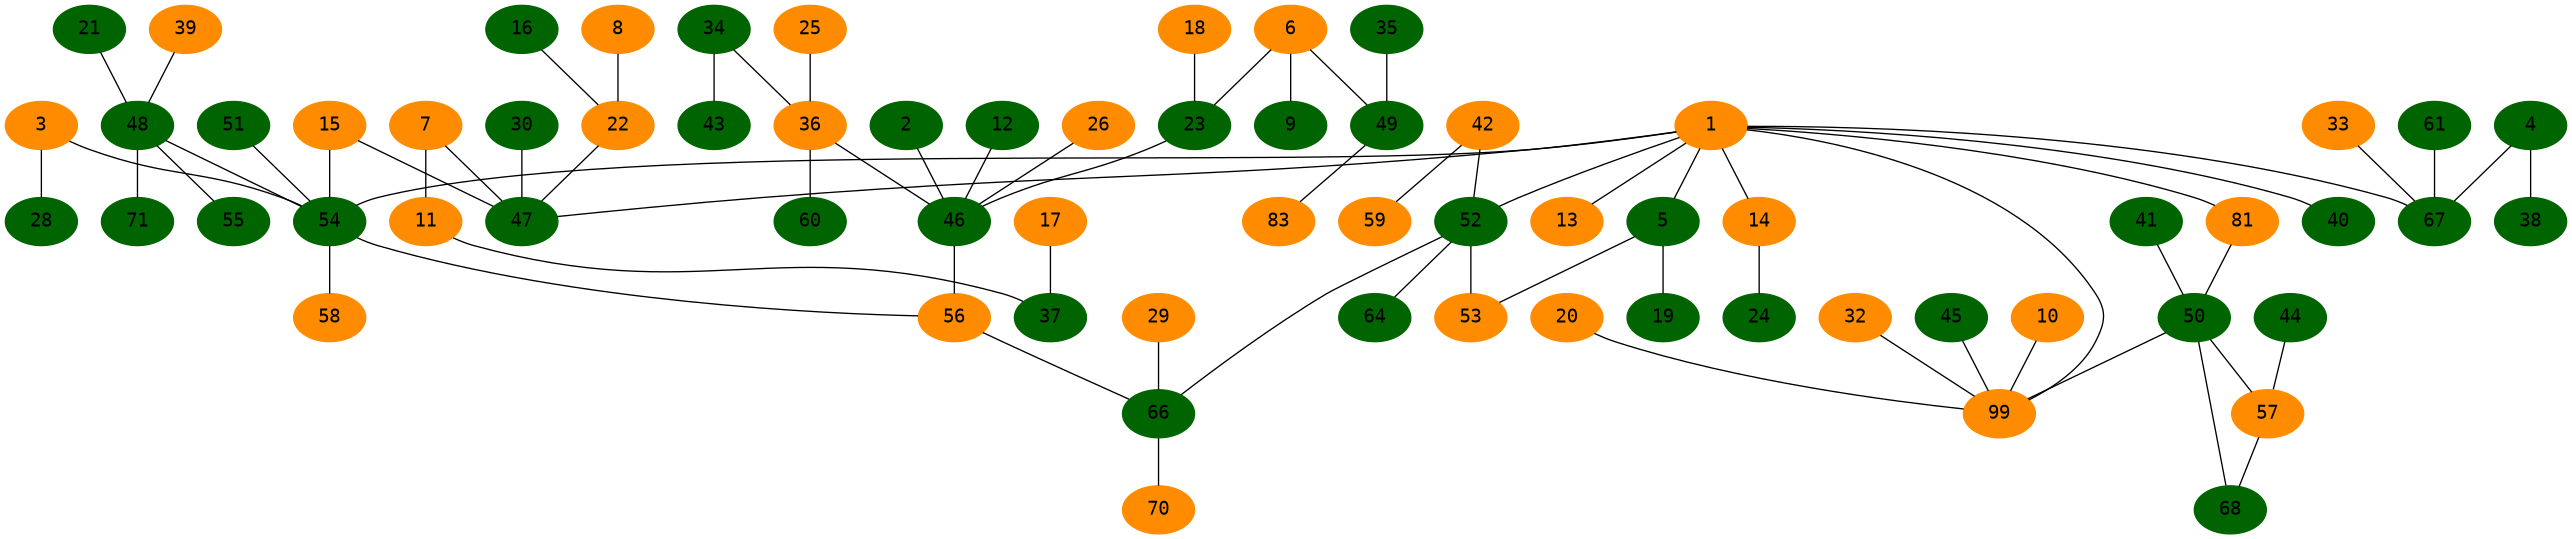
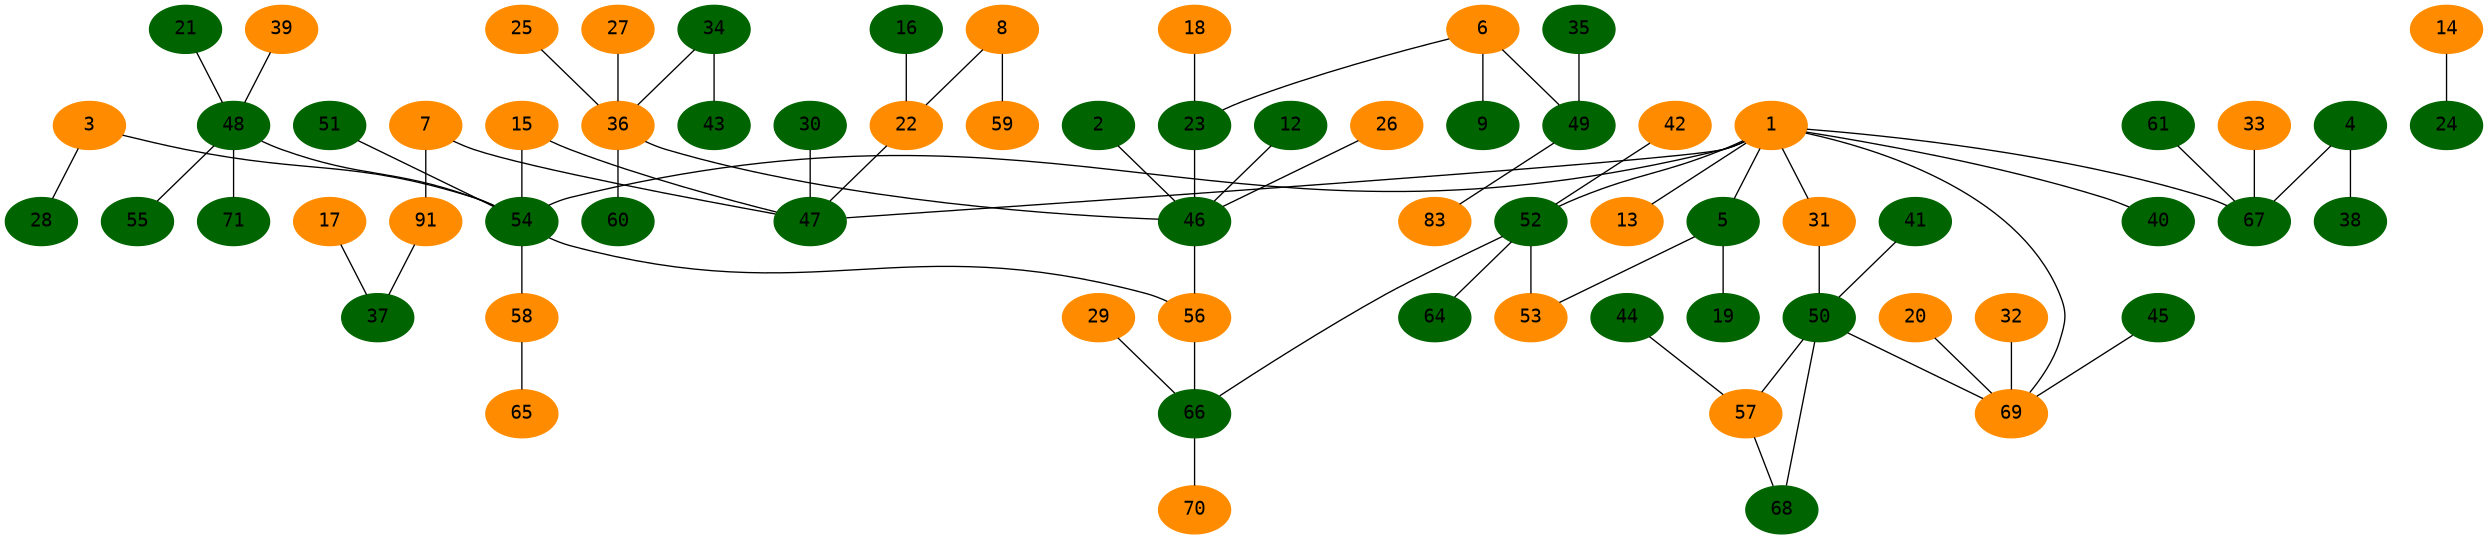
node "27": added
edge "42" -- "59": now "8" -- "59"
edge "1" -- "14": removed
node "11": label "11" -> "91"
node "81": label "81" -> "31"
node "10": removed
node "65": added
node "99": label "99" -> "69"
